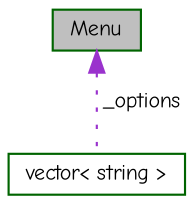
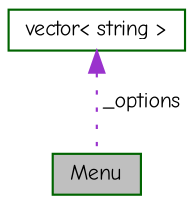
edge "vector< string >" -> "Menu": reversed
